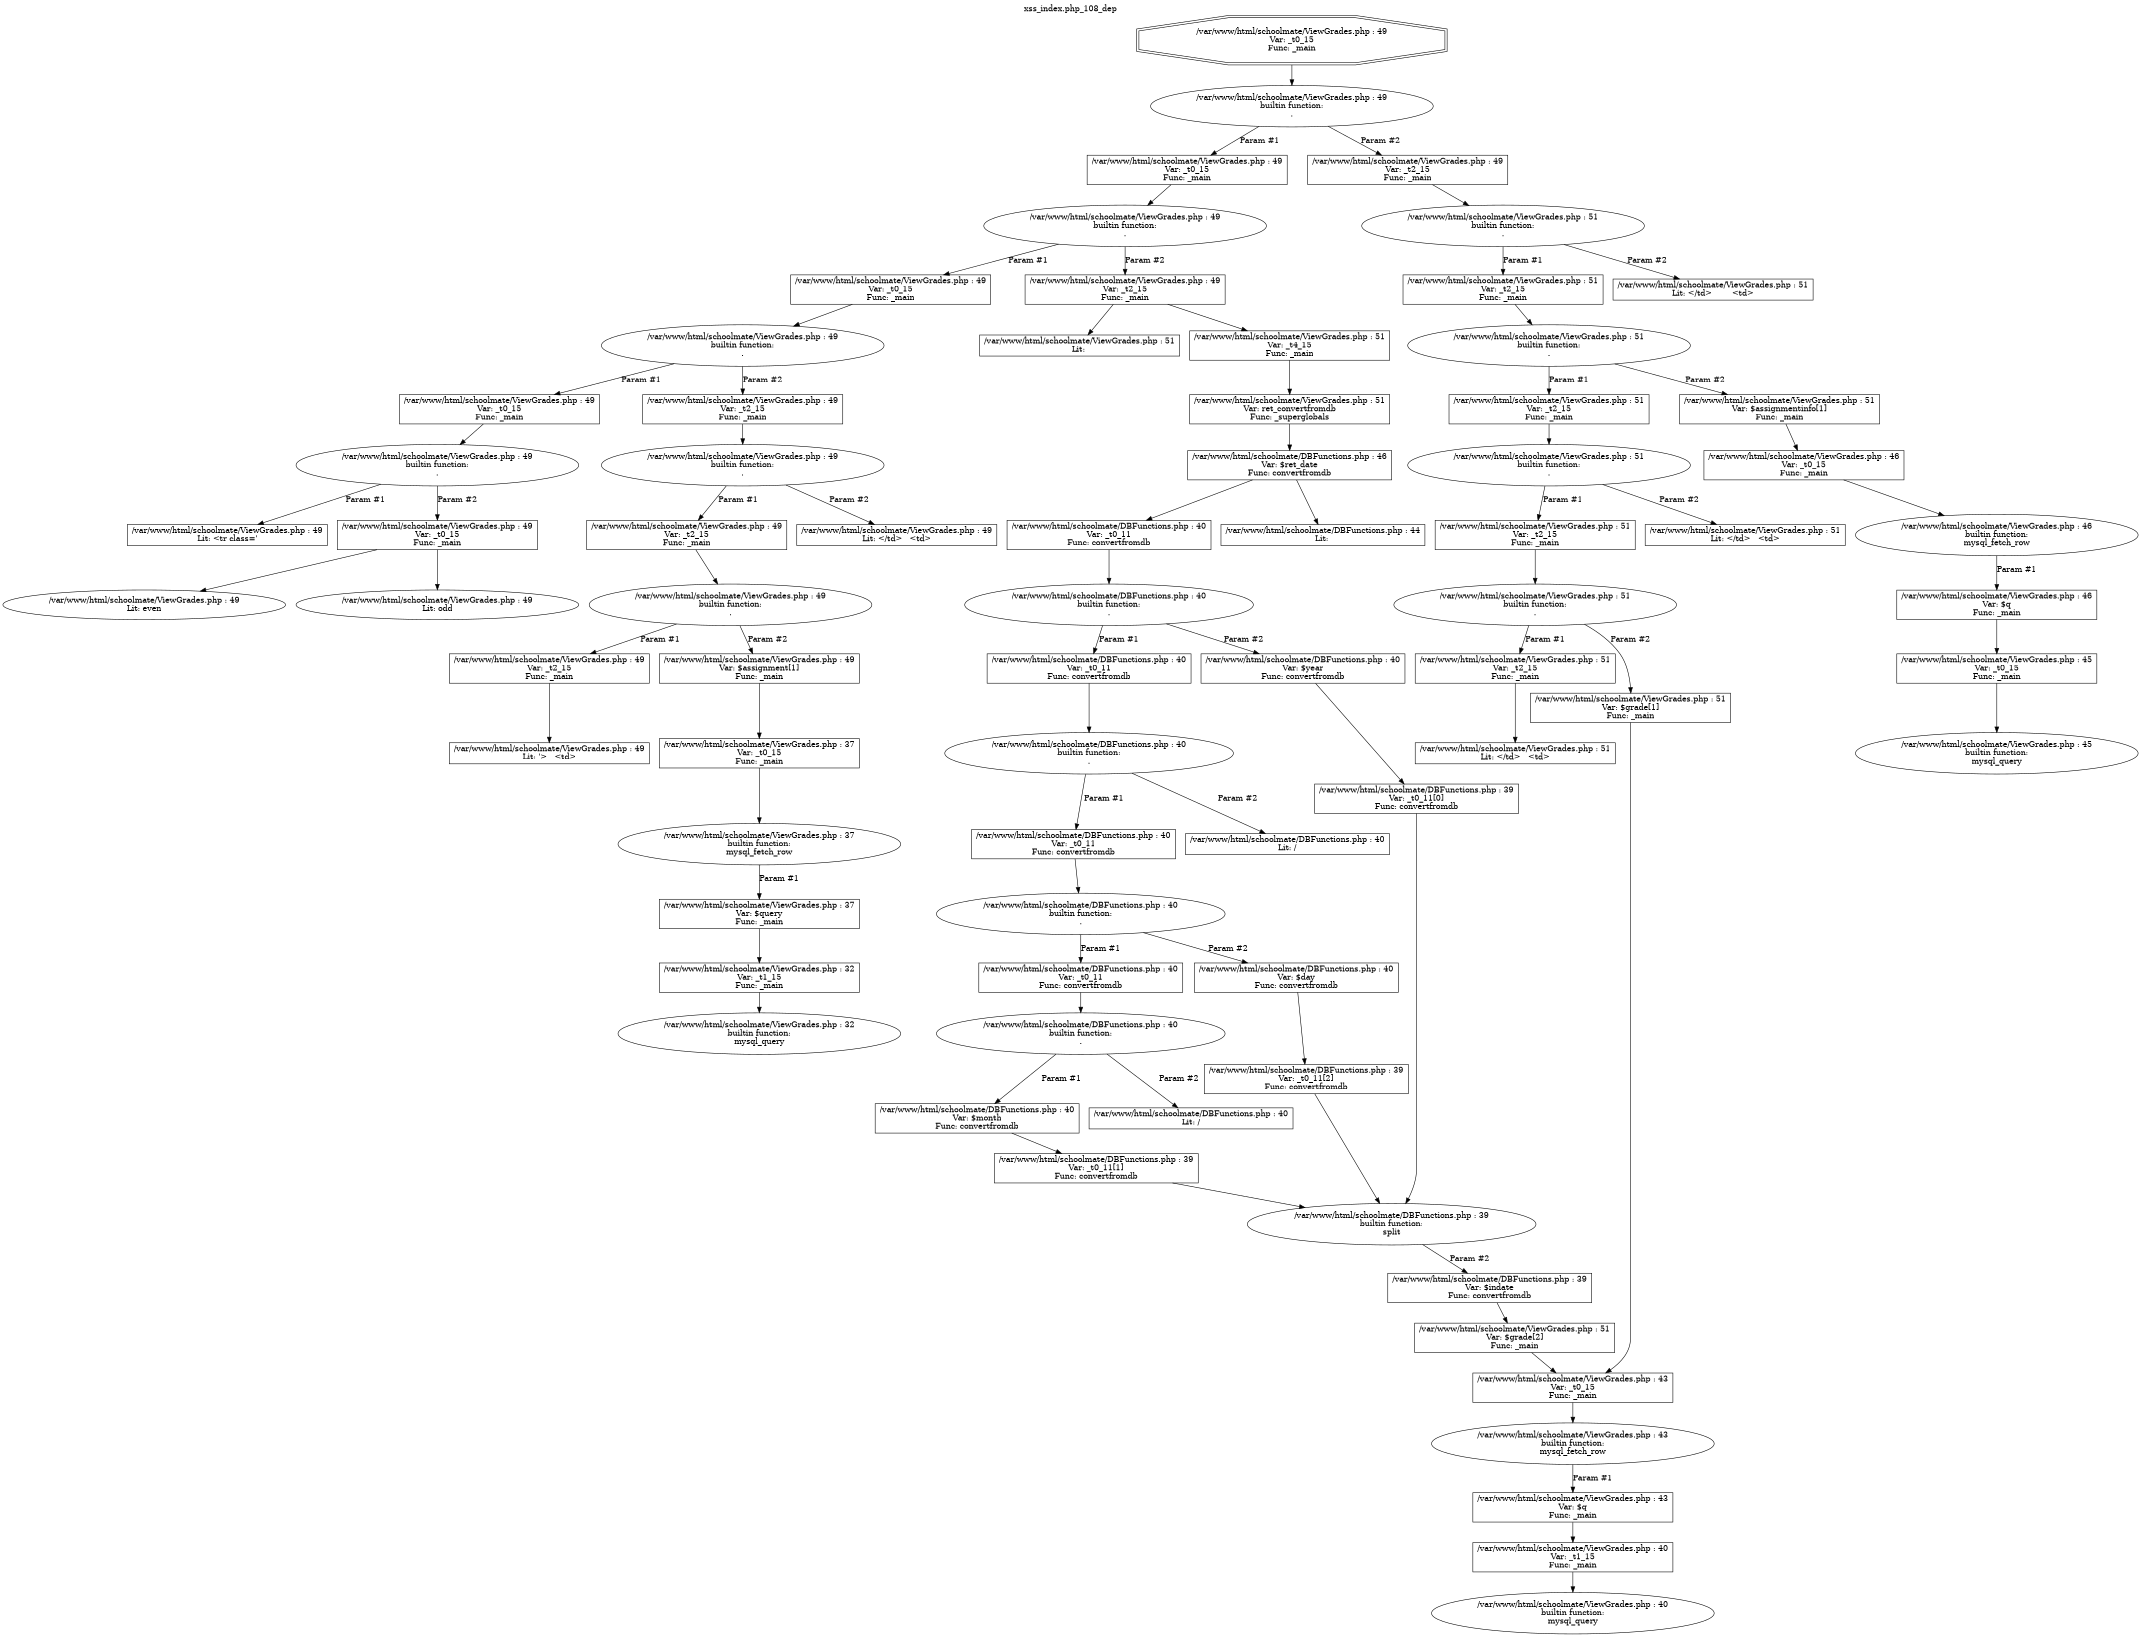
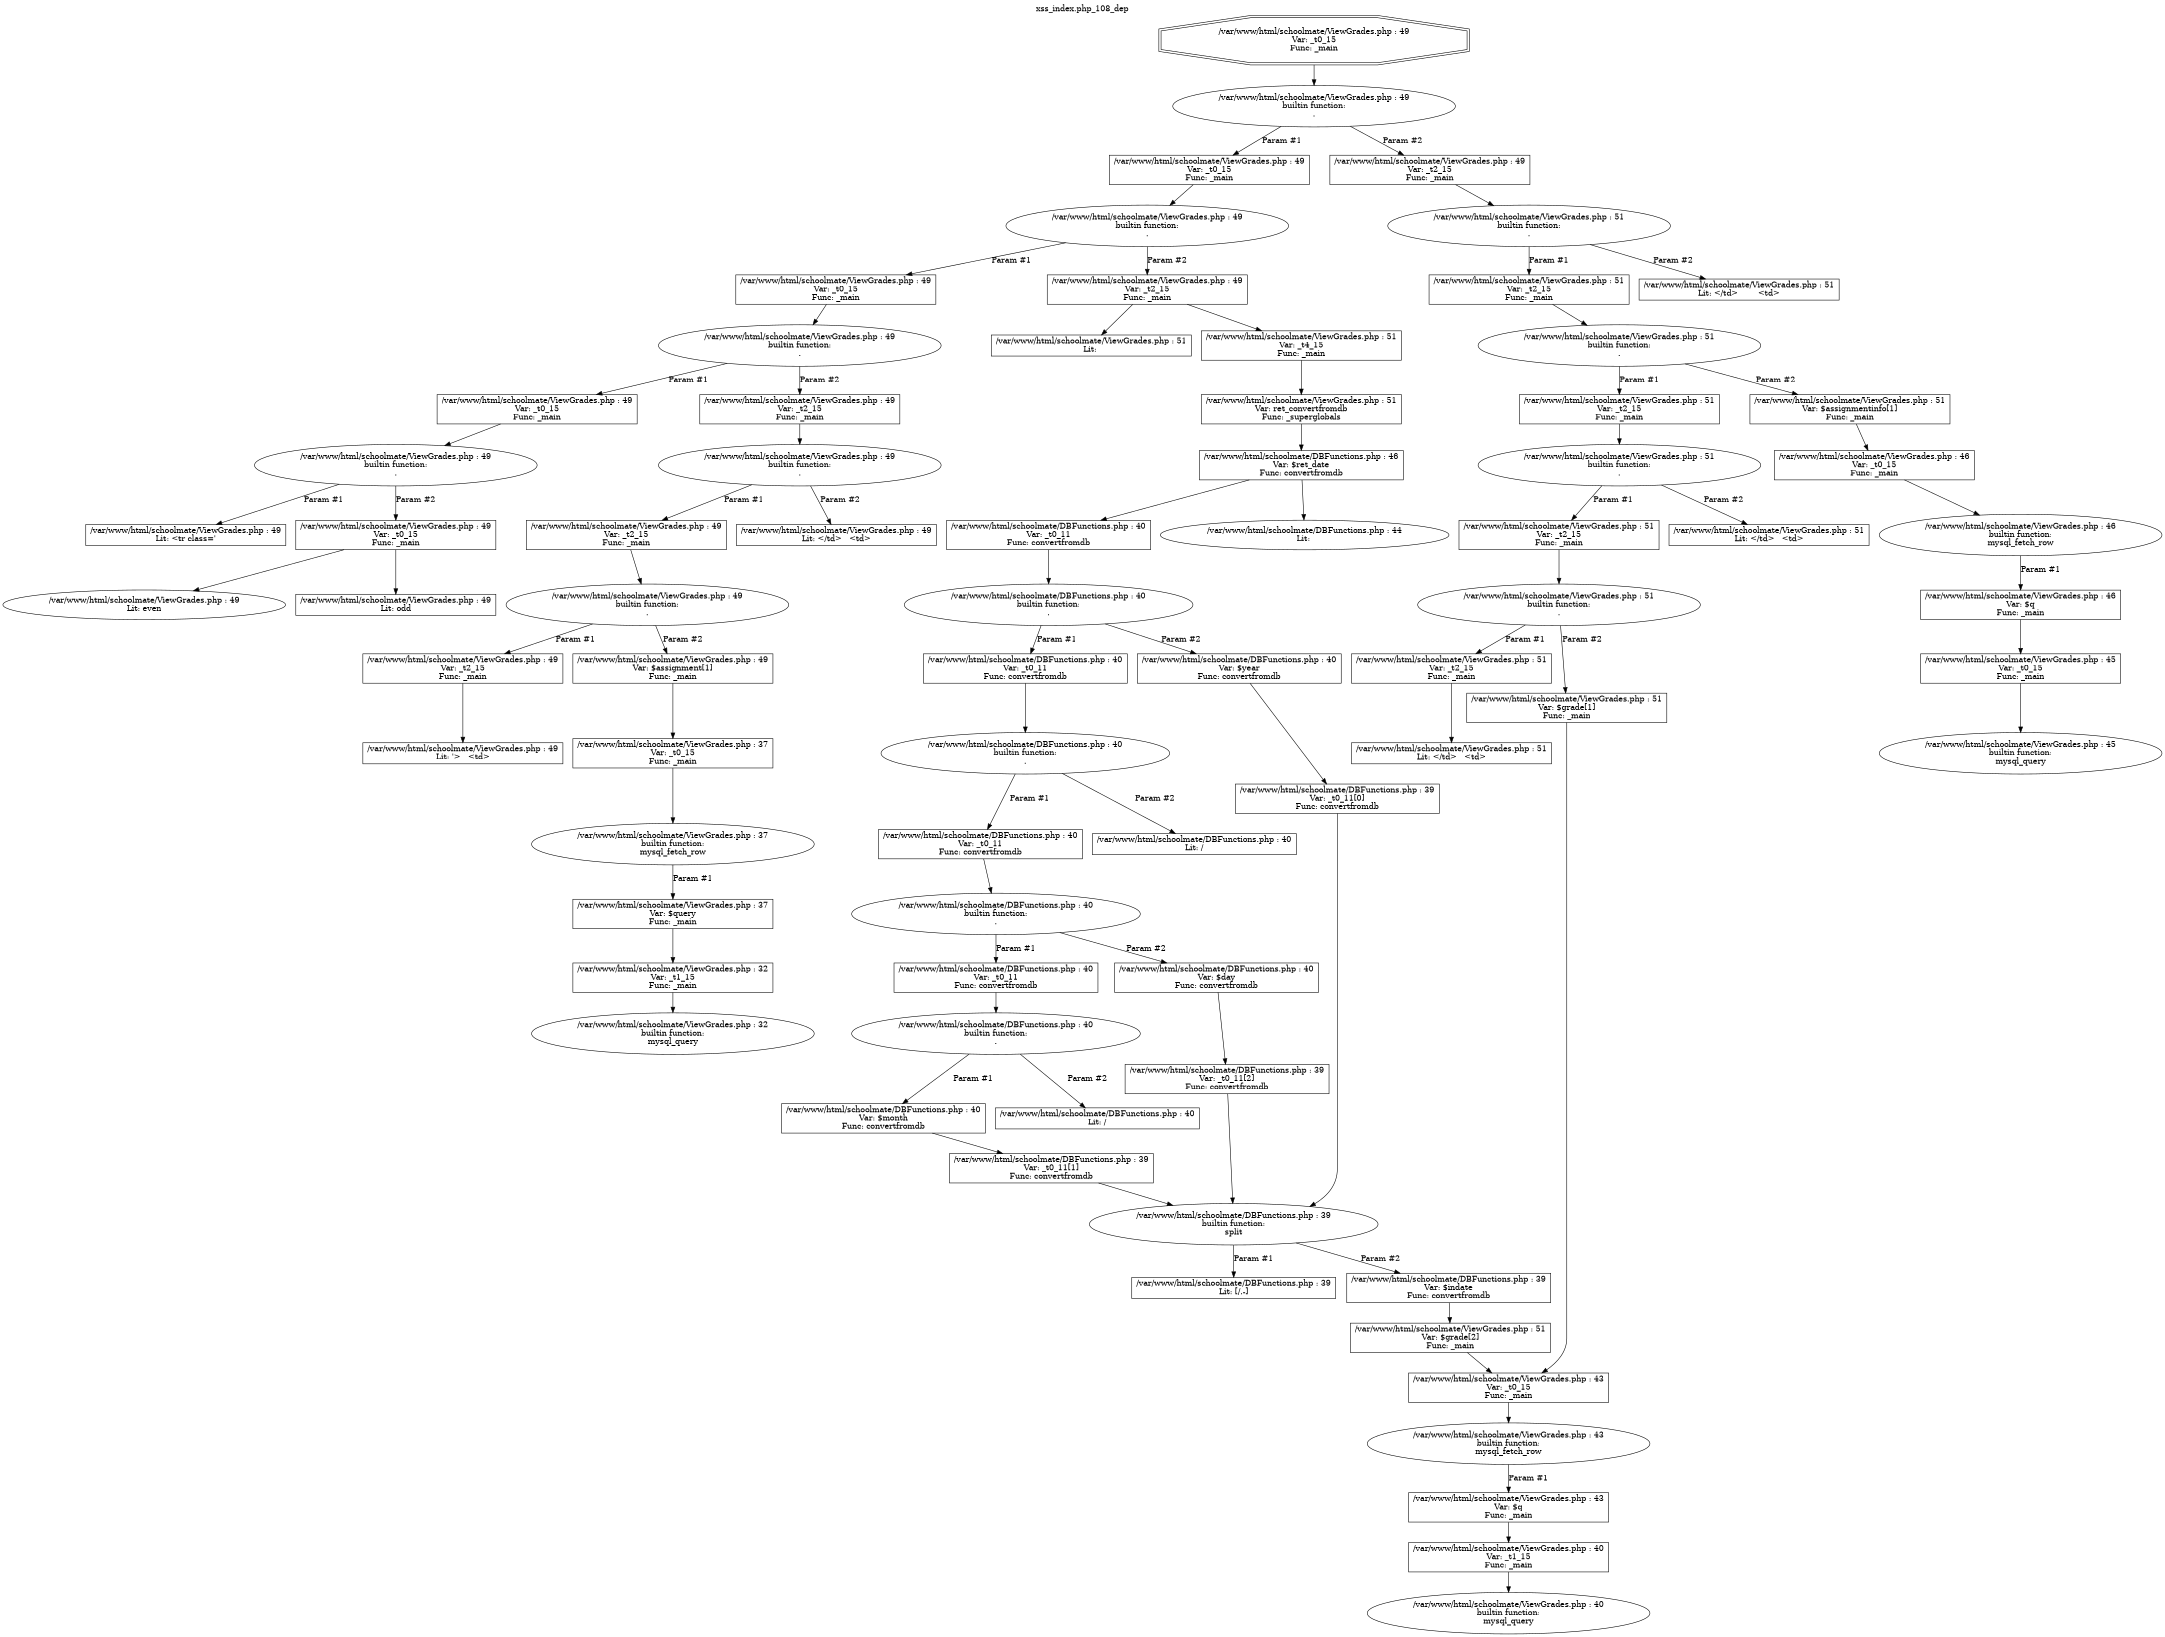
node "/var/www/html/schoolmate/DBFunctions.php : 44 Lit:": shape box -> ellipse
node "/var/www/html/schoolmate/ViewGrades.php : 49 Lit: odd": shape ellipse -> box
node "/var/www/html/schoolmate/DBFunctions.php : 39 Lit: [/.-]": added
